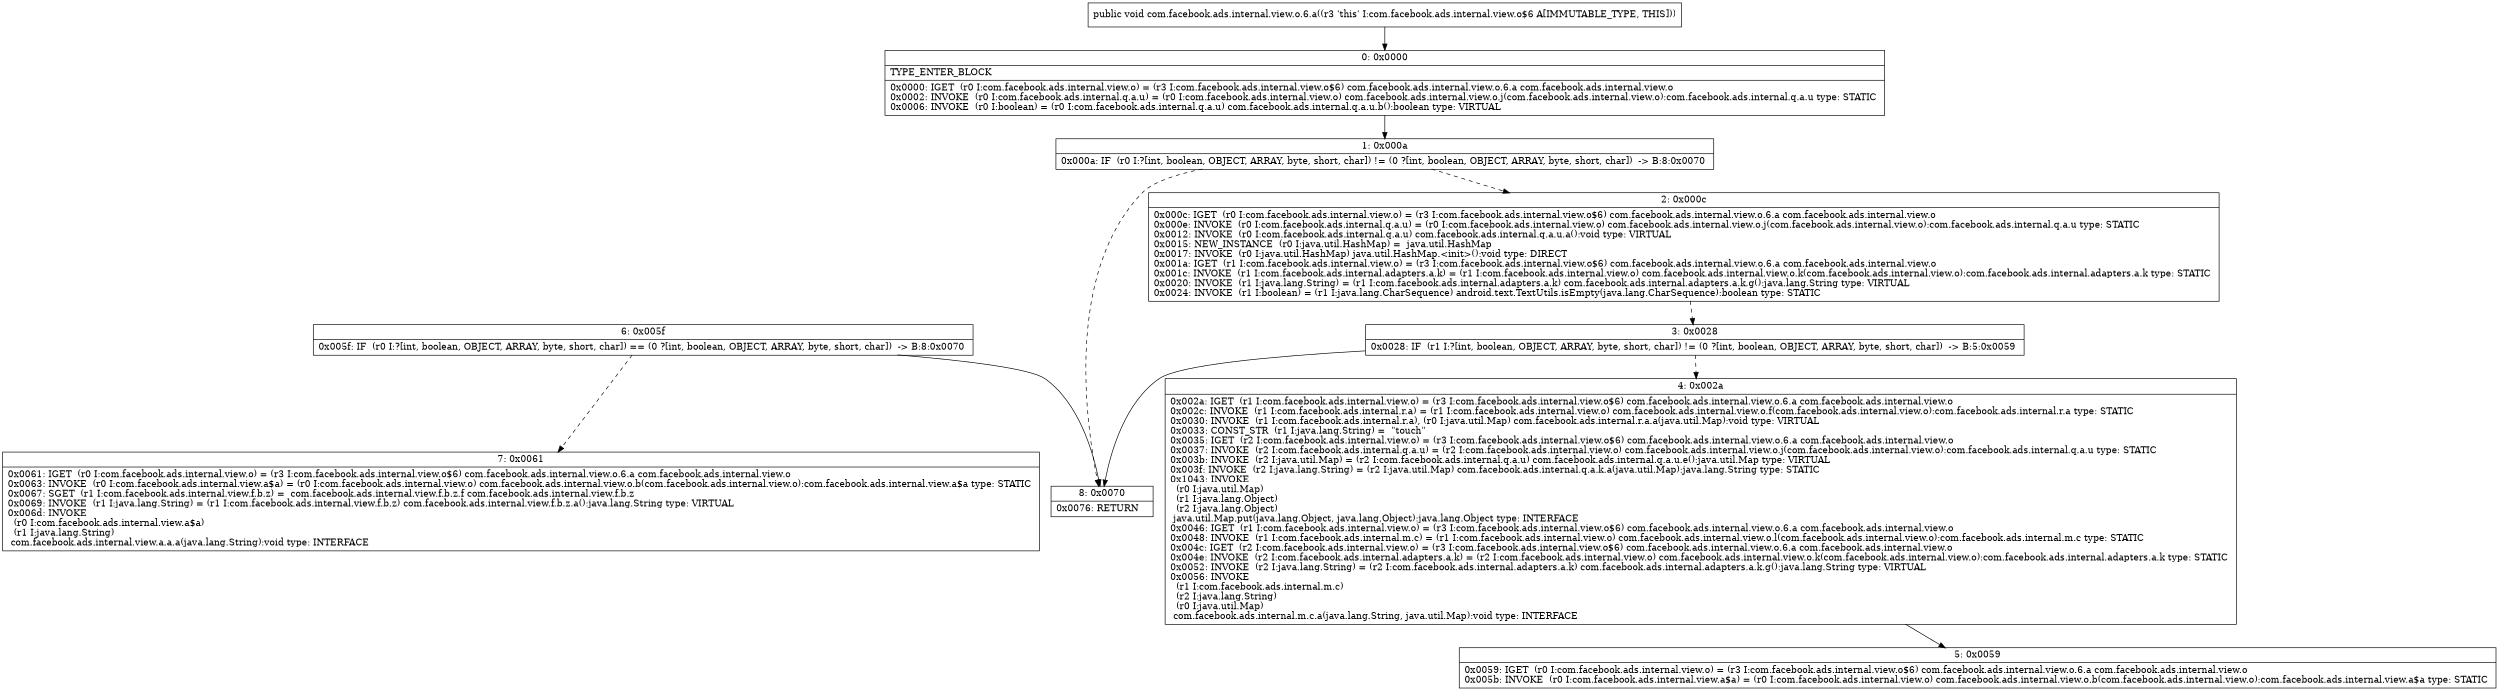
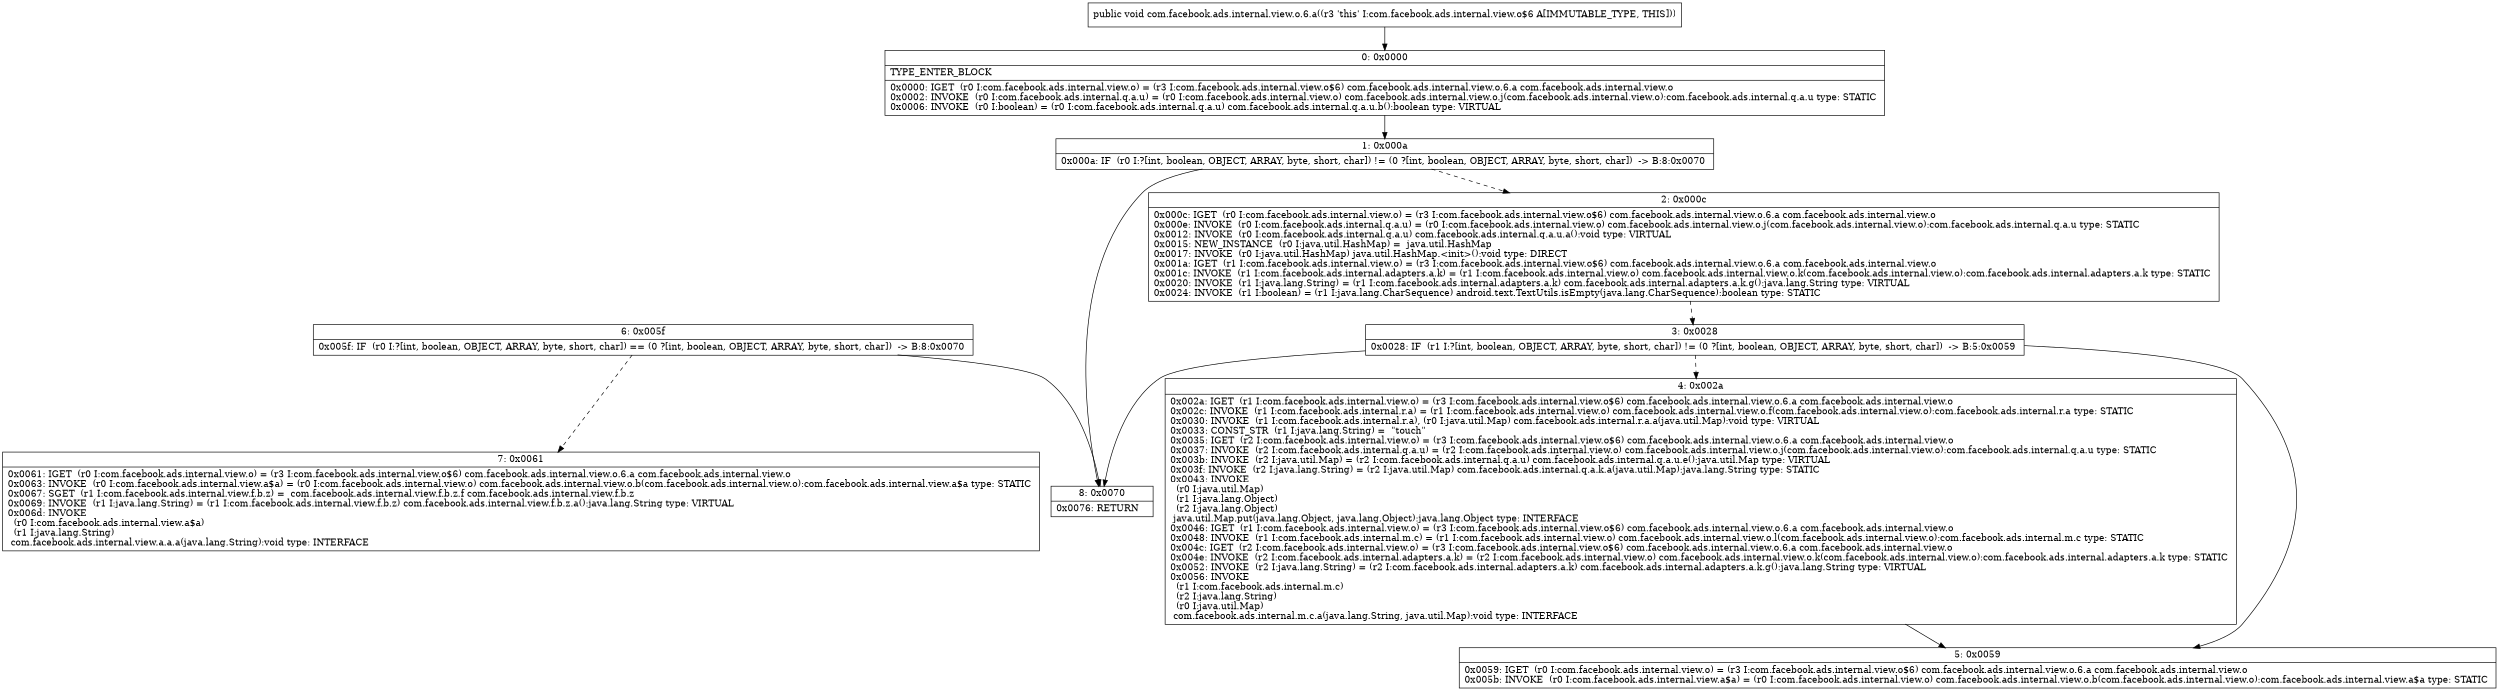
edge "1: 0x000a" -> "8: 0x0070": style dashed -> solid
edge "3: 0x0028" -> "5: 0x0059": added
node "4: 0x002a": text "0x1043: INVOKE" -> "0x0043: INVOKE"
